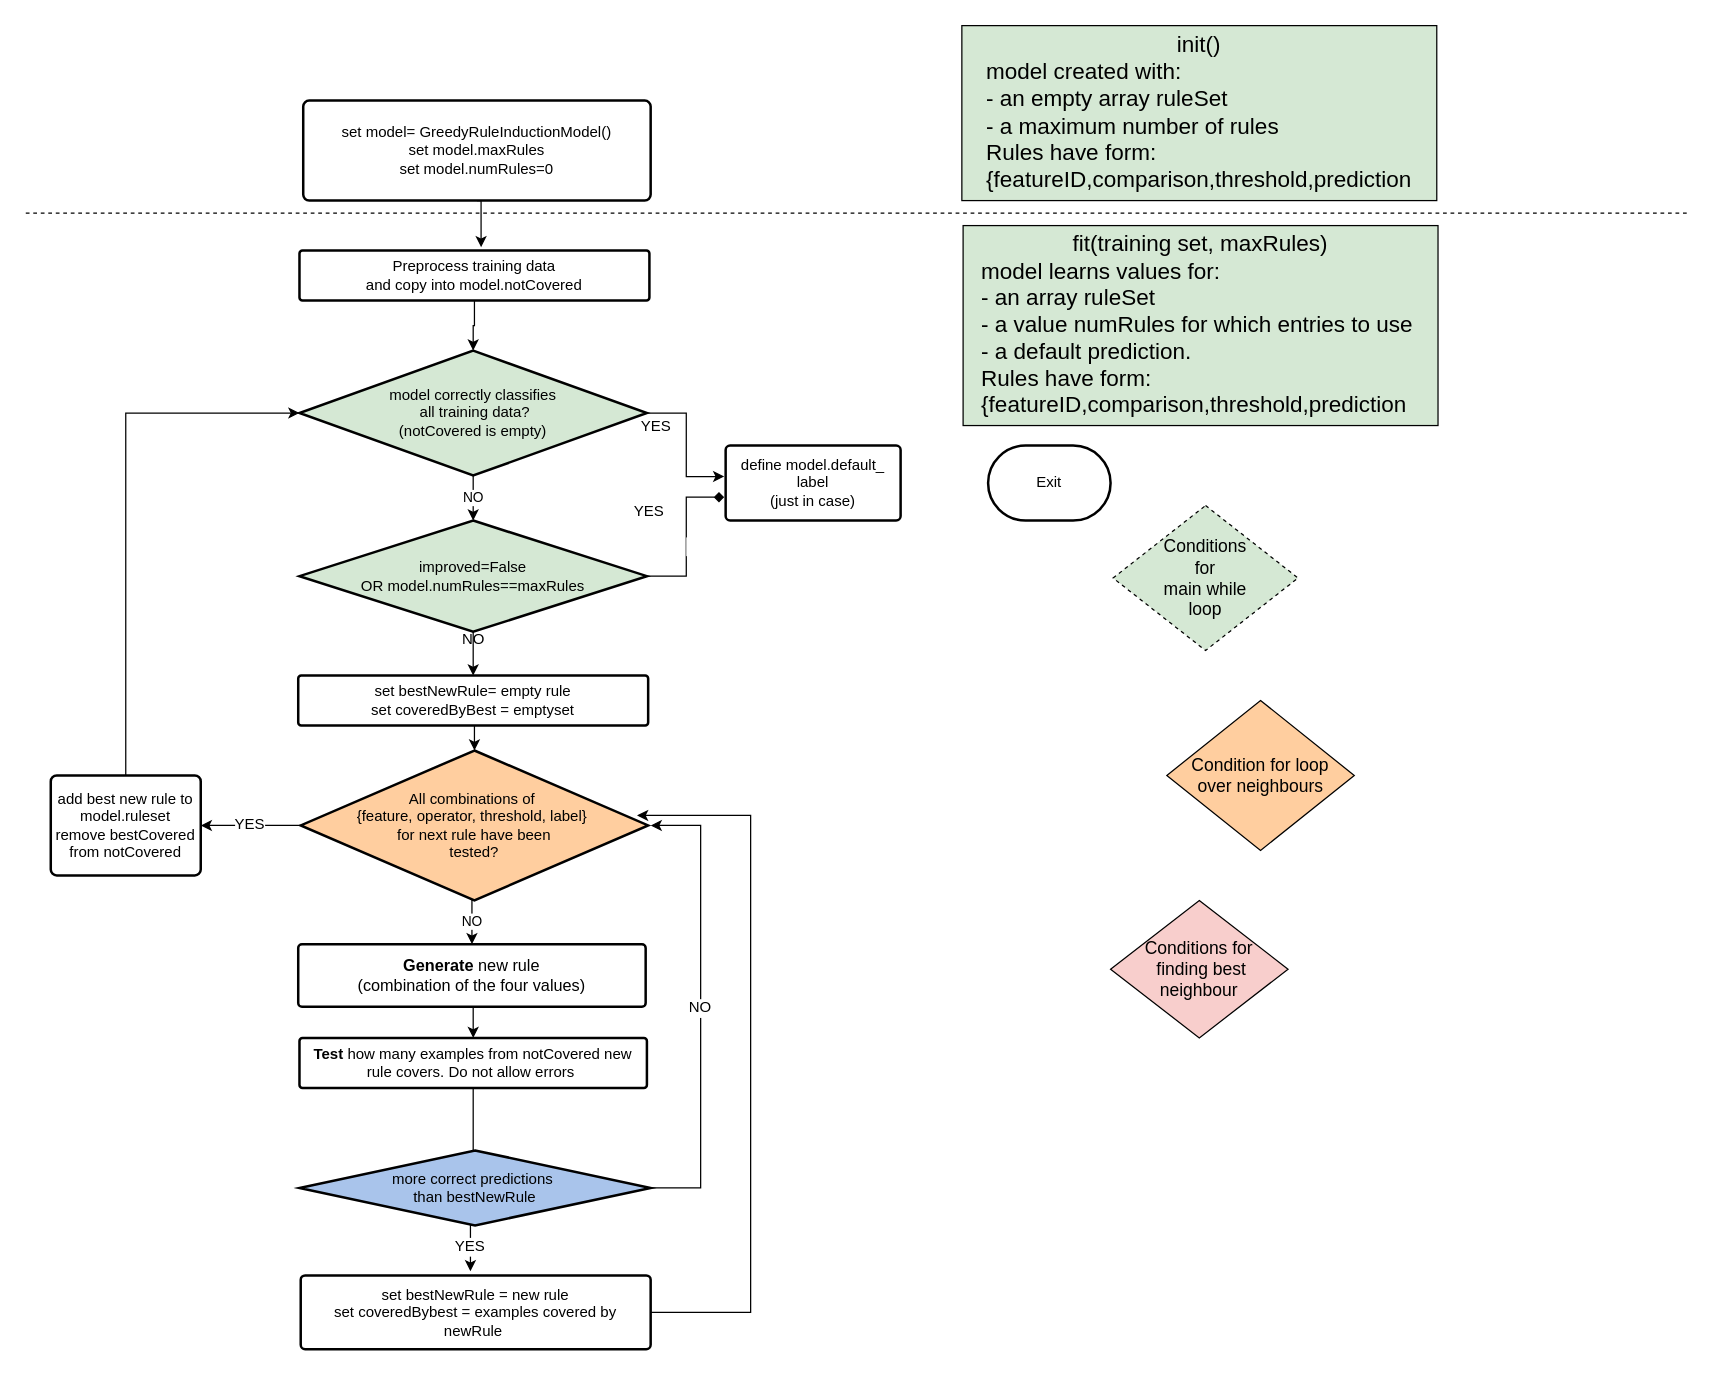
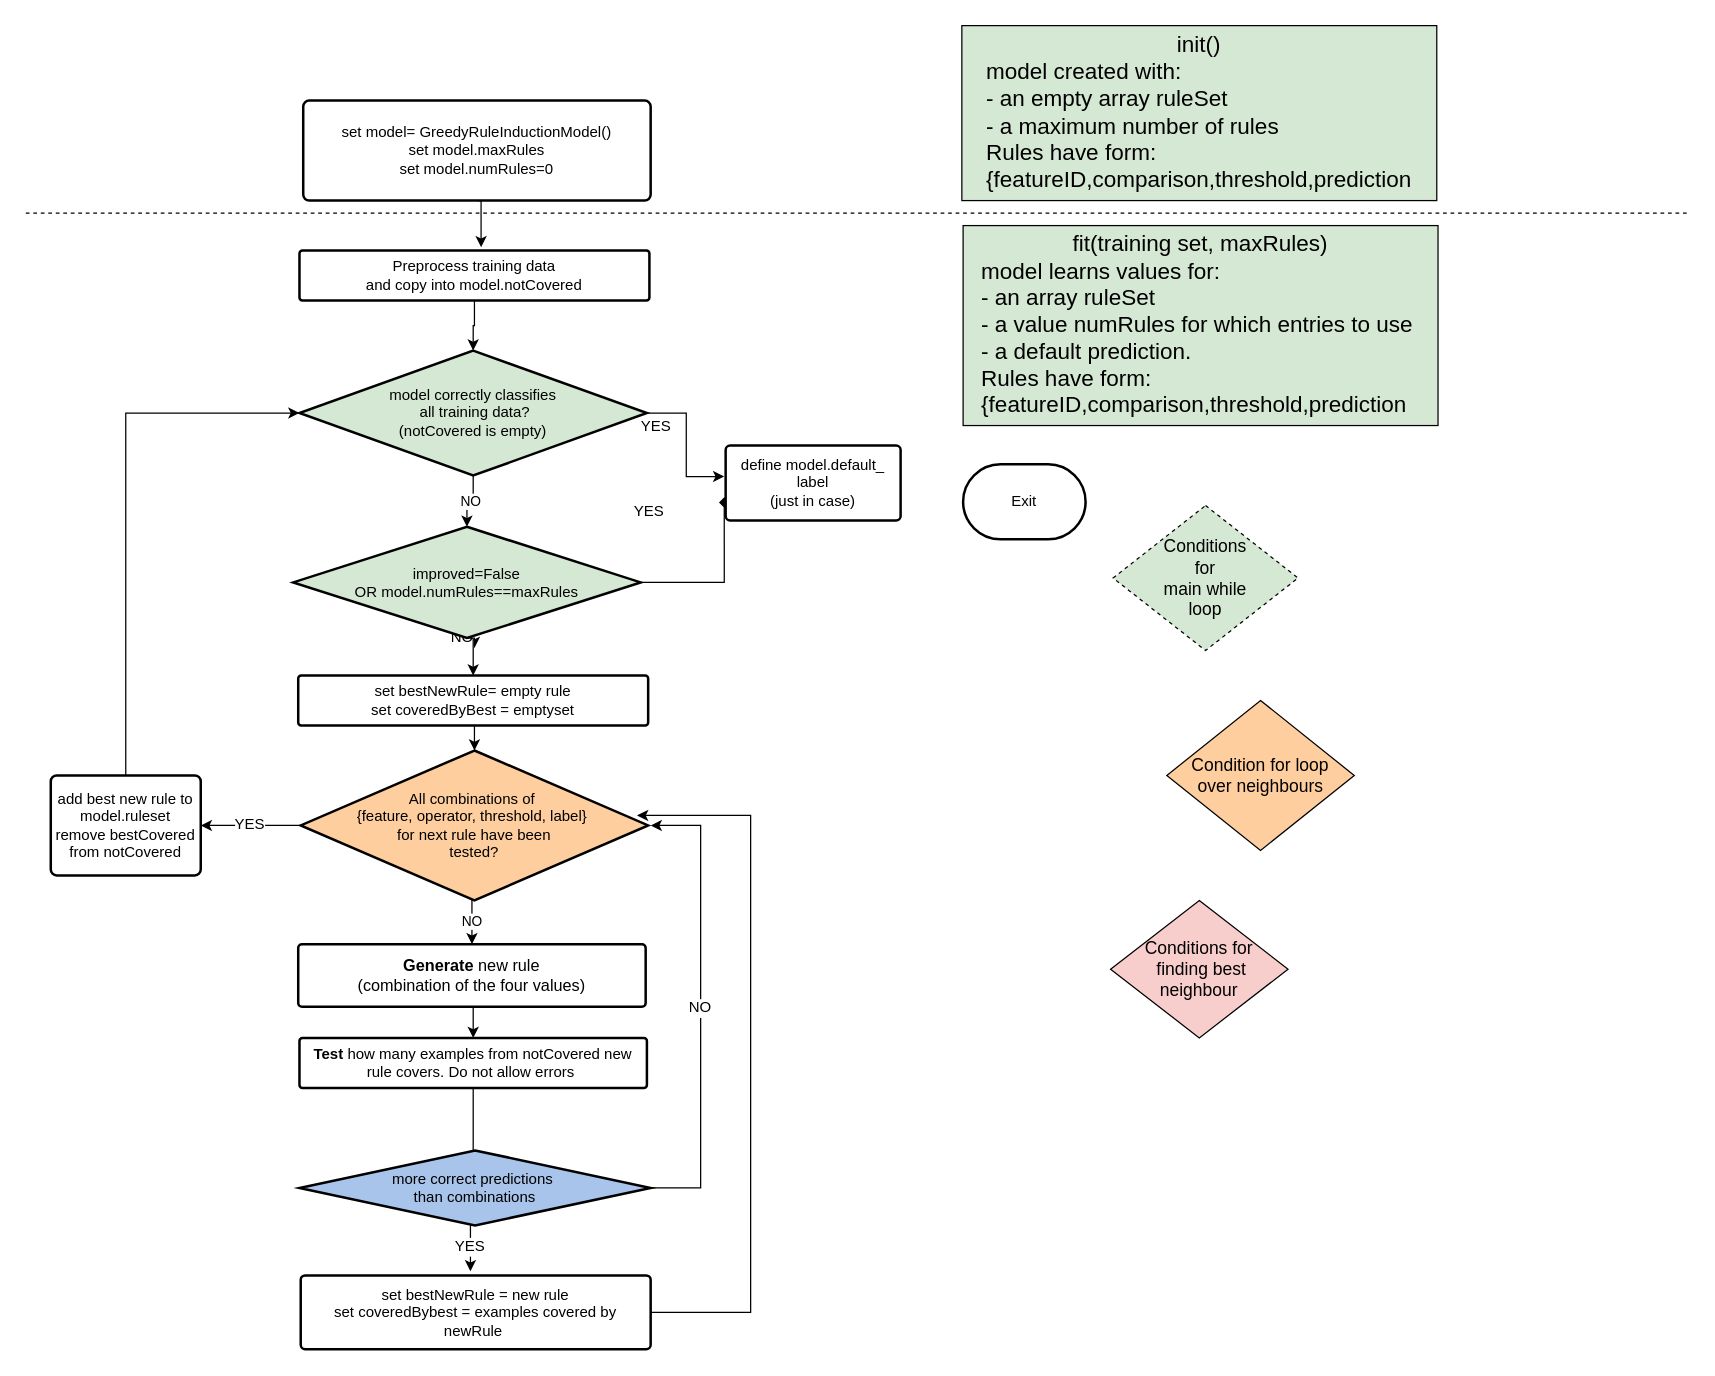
node "Exit": moved (1049, 483) -> (1024, 502)
node "improved=False OR model.numRules==maxRules": moved (473, 576) -> (467, 583)
node "more correct predictions than bestNewRule": label "more correct predictions than bestNewRule" -> "more correct predictions than combinations"
